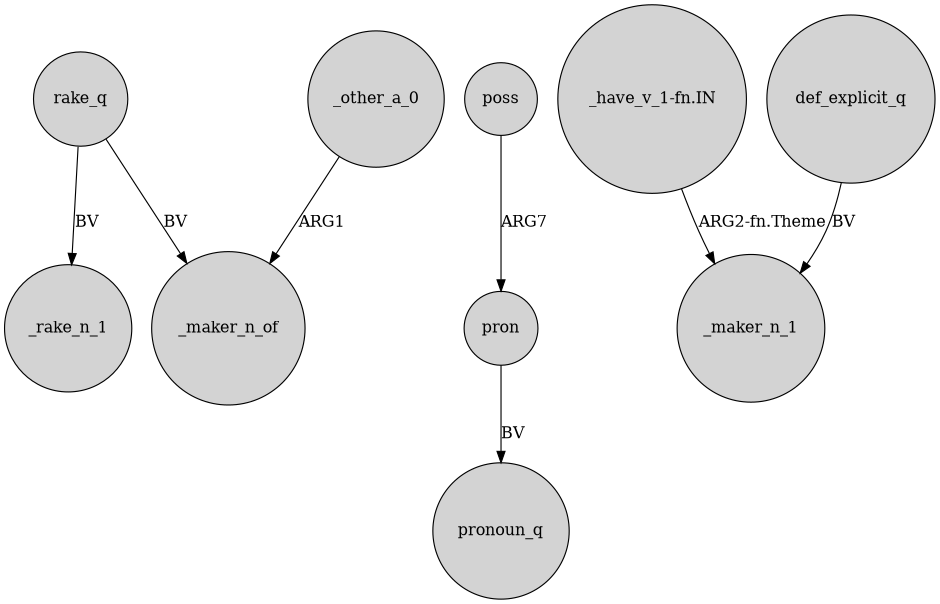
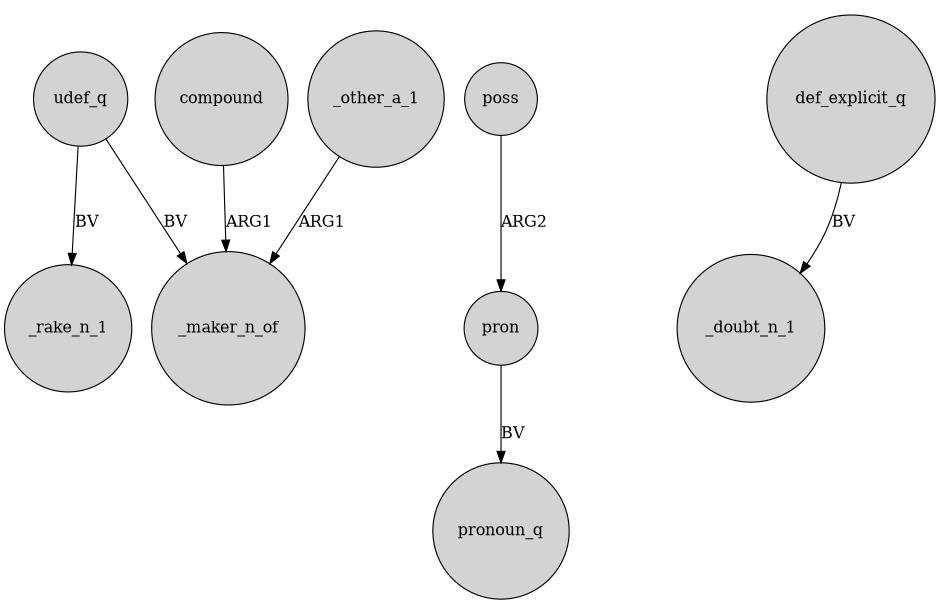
node "rake_q": label "rake_q" -> "udef_q"
node "compound": added
node "_other_a_0": label "_other_a_0" -> "_other_a_1"
node "_have_v_1-fn.IN": removed
edge "poss" -> "pron": label "ARG7" -> "ARG2"
node "_maker_n_1": label "_maker_n_1" -> "_doubt_n_1"
